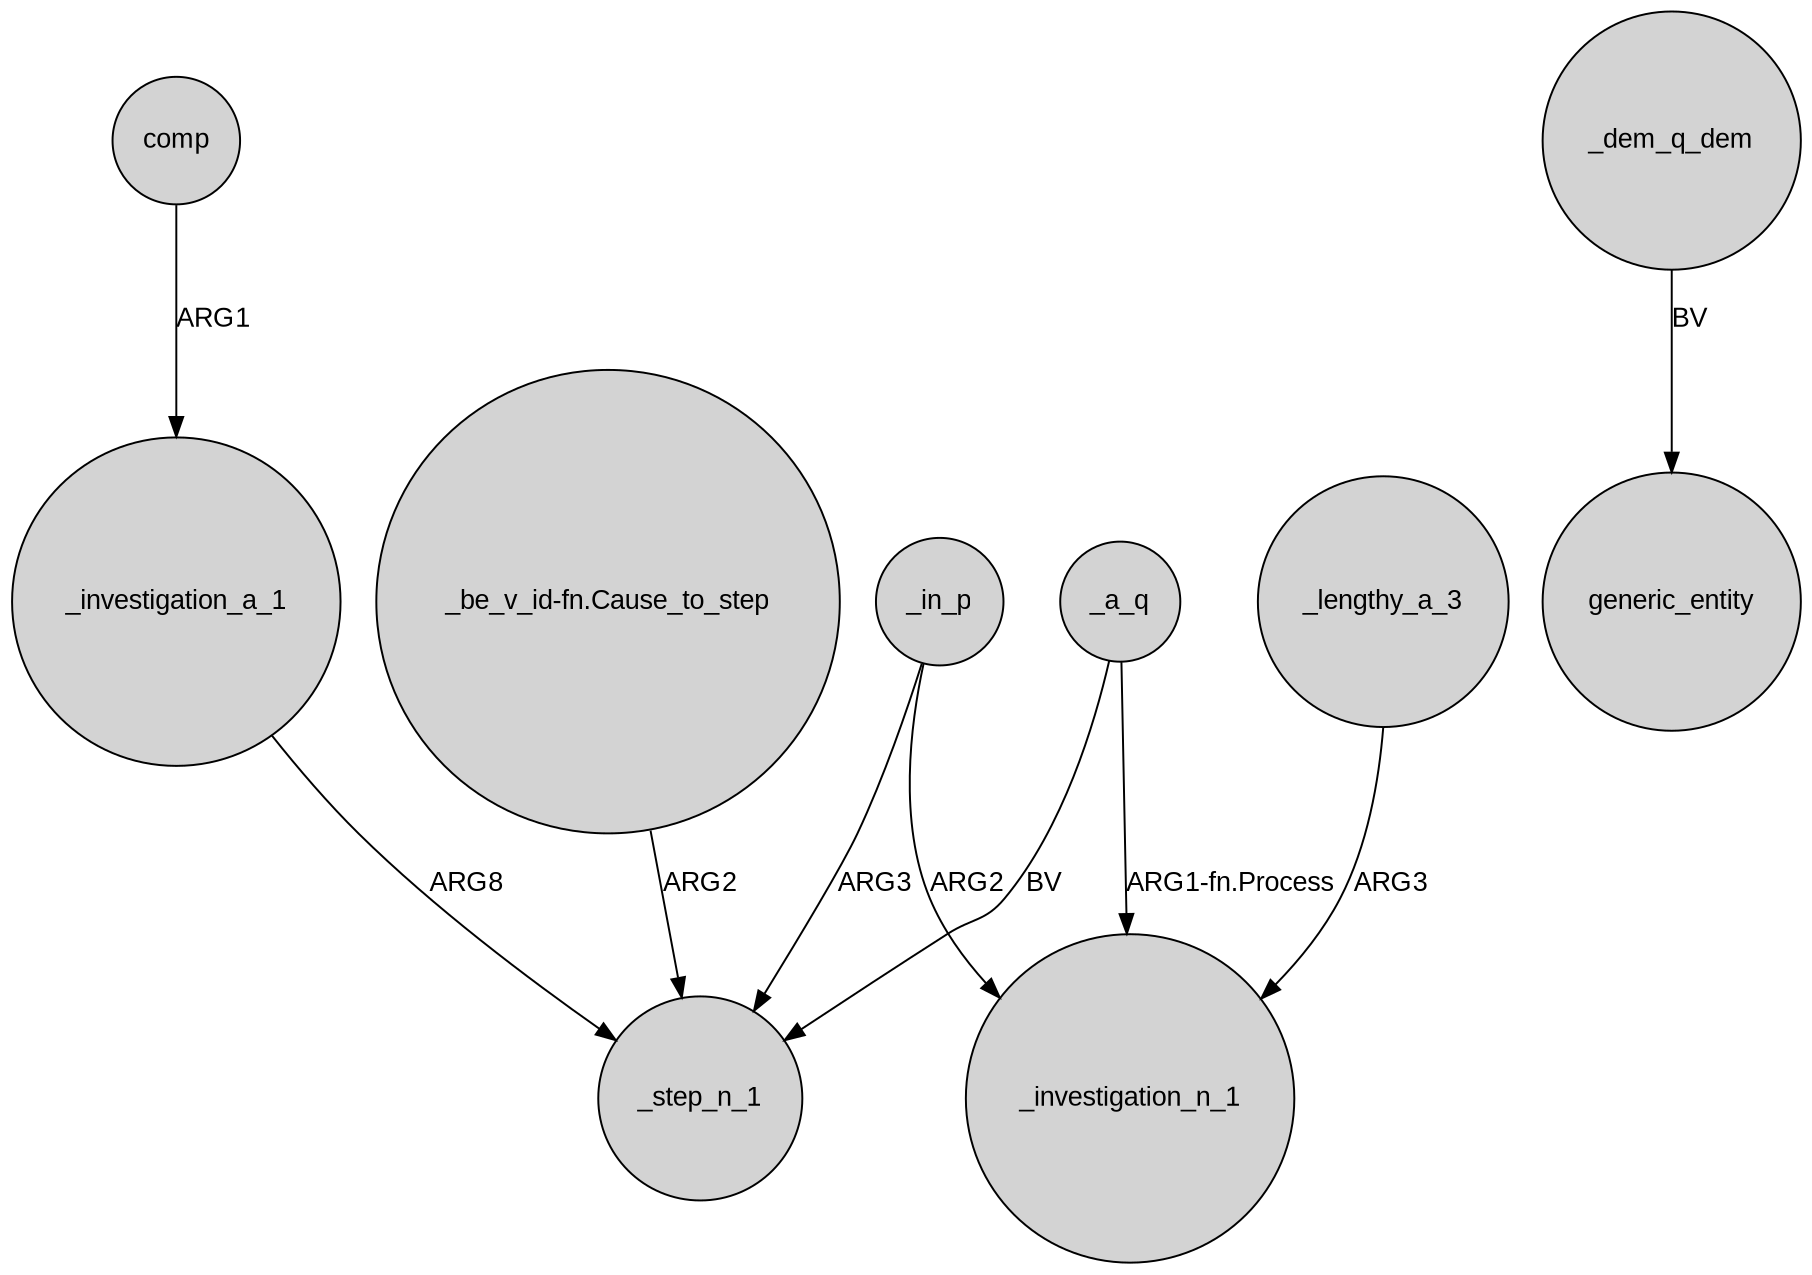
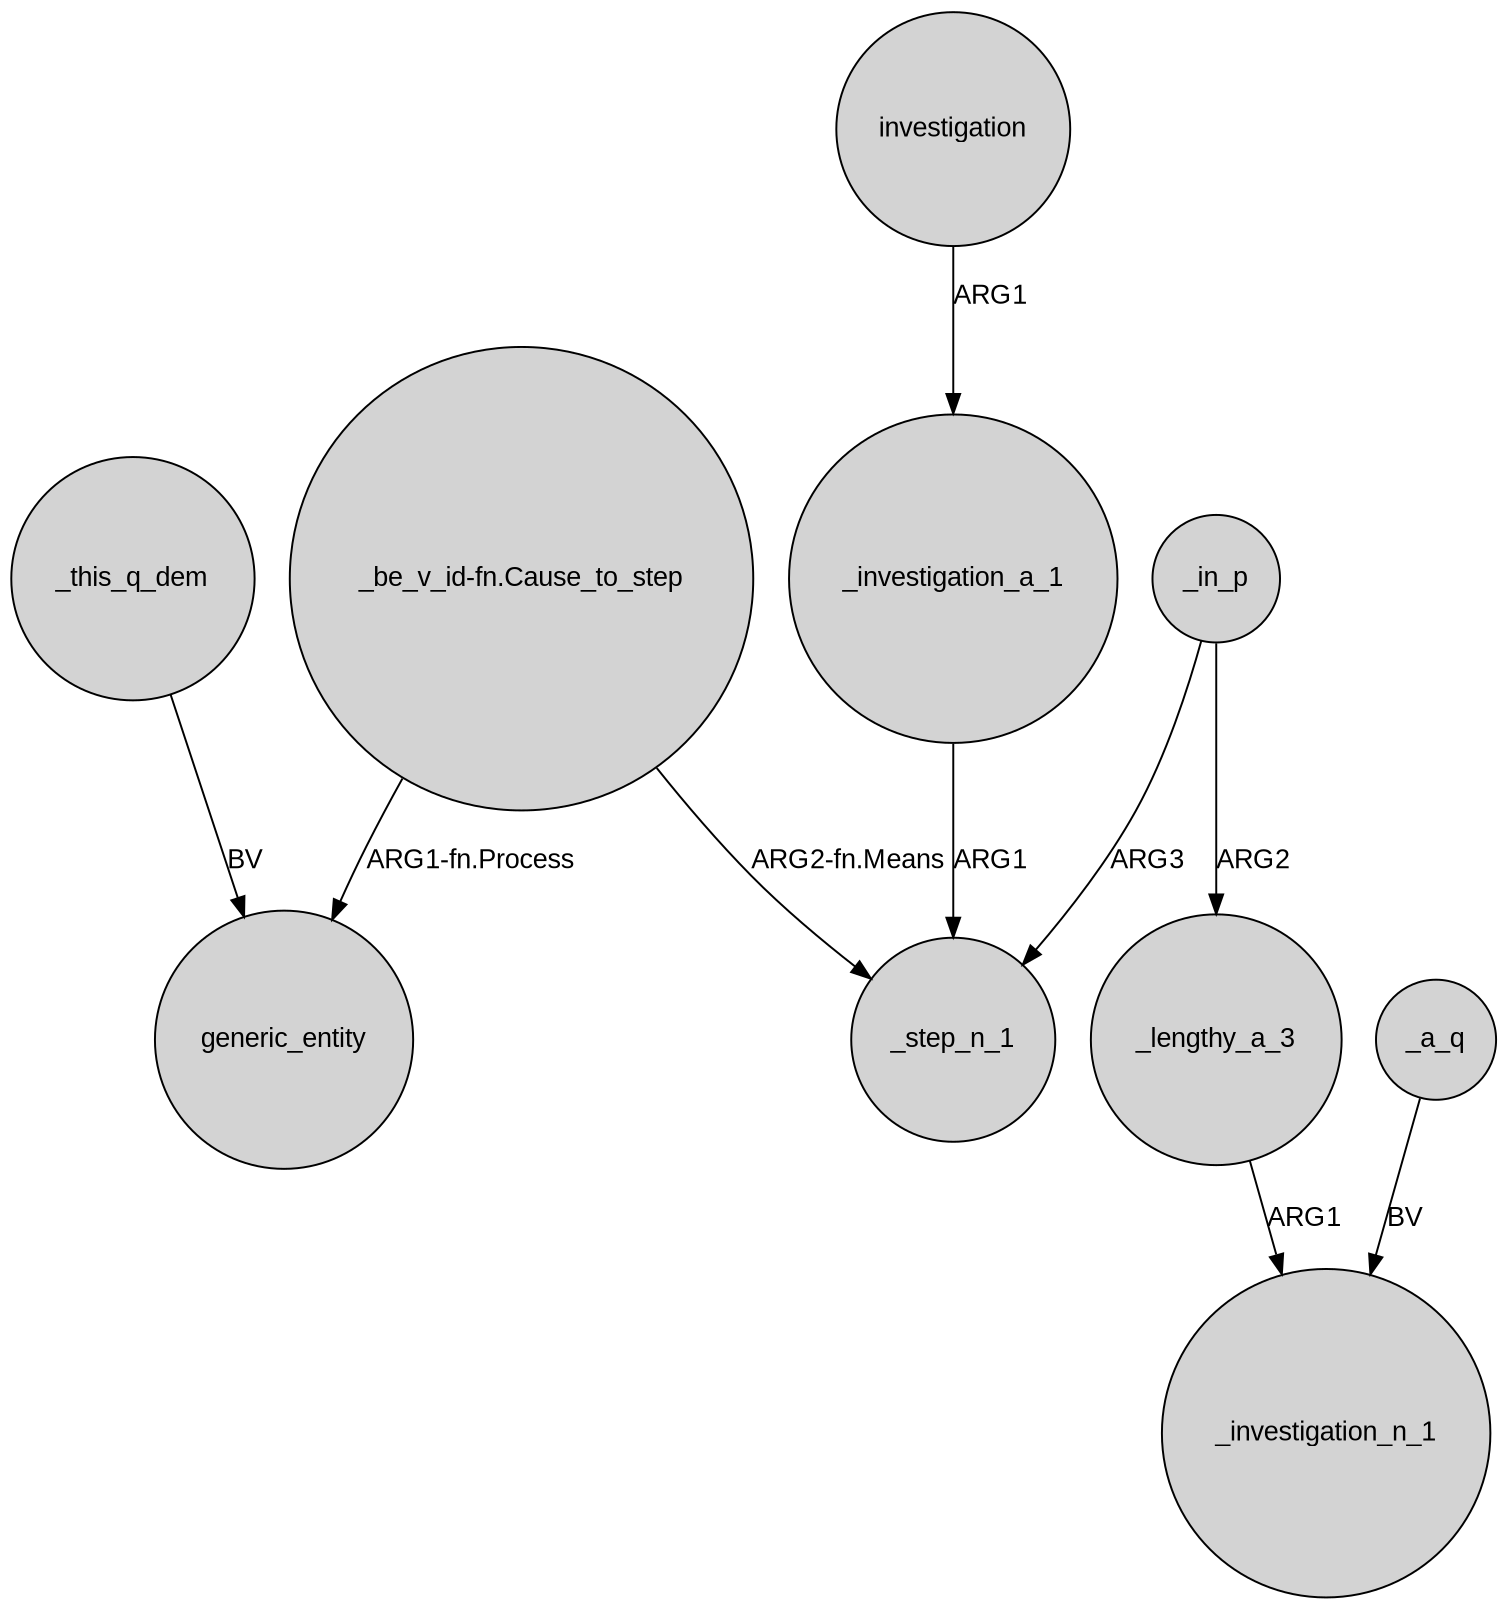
node "comp": label "comp" -> "investigation"
node "_dem_q_dem": label "_dem_q_dem" -> "_this_q_dem"
edge "_in_p" -> "_investigation_n_1": now "_in_p" -> "_lengthy_a_3"
edge "_be_v_id-fn.Cause_to_step" -> "generic_entity": added, label "ARG1-fn.Process"
edge "_investigation_a_1" -> "_step_n_1": label "ARG8" -> "ARG1"
edge "_be_v_id-fn.Cause_to_step" -> "_step_n_1": label "ARG2" -> "ARG2-fn.Means"
edge "_a_q" -> "_investigation_n_1": label "ARG1-fn.Process" -> "BV"
edge "_lengthy_a_3" -> "_investigation_n_1": label "ARG3" -> "ARG1"
edge "_a_q" -> "_step_n_1": removed, label "BV"
